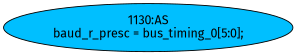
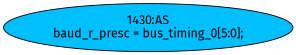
node "1130:AS baud_r_presc = bus_timing_0[5:0];": label "1130:AS baud_r_presc = bus_timing_0[5:0];" -> "1430:AS baud_r_presc = bus_timing_0[5:0];"
